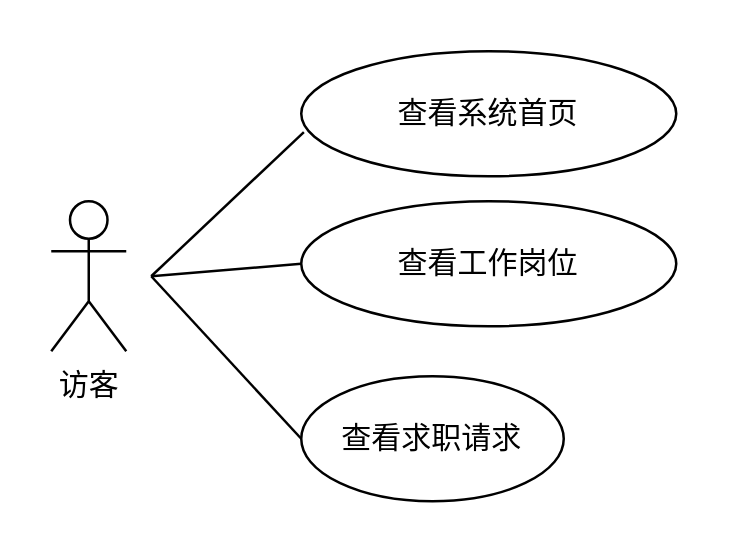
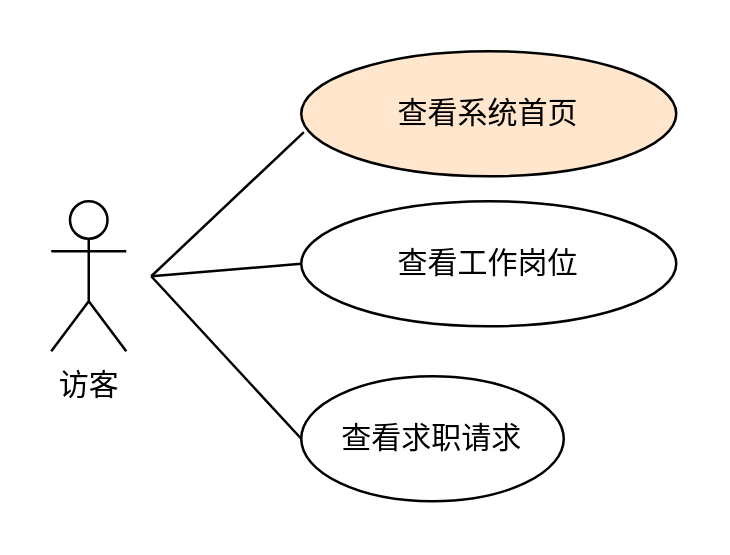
node "查看系统首页": fillcolor #ffffff -> #ffe6cc
